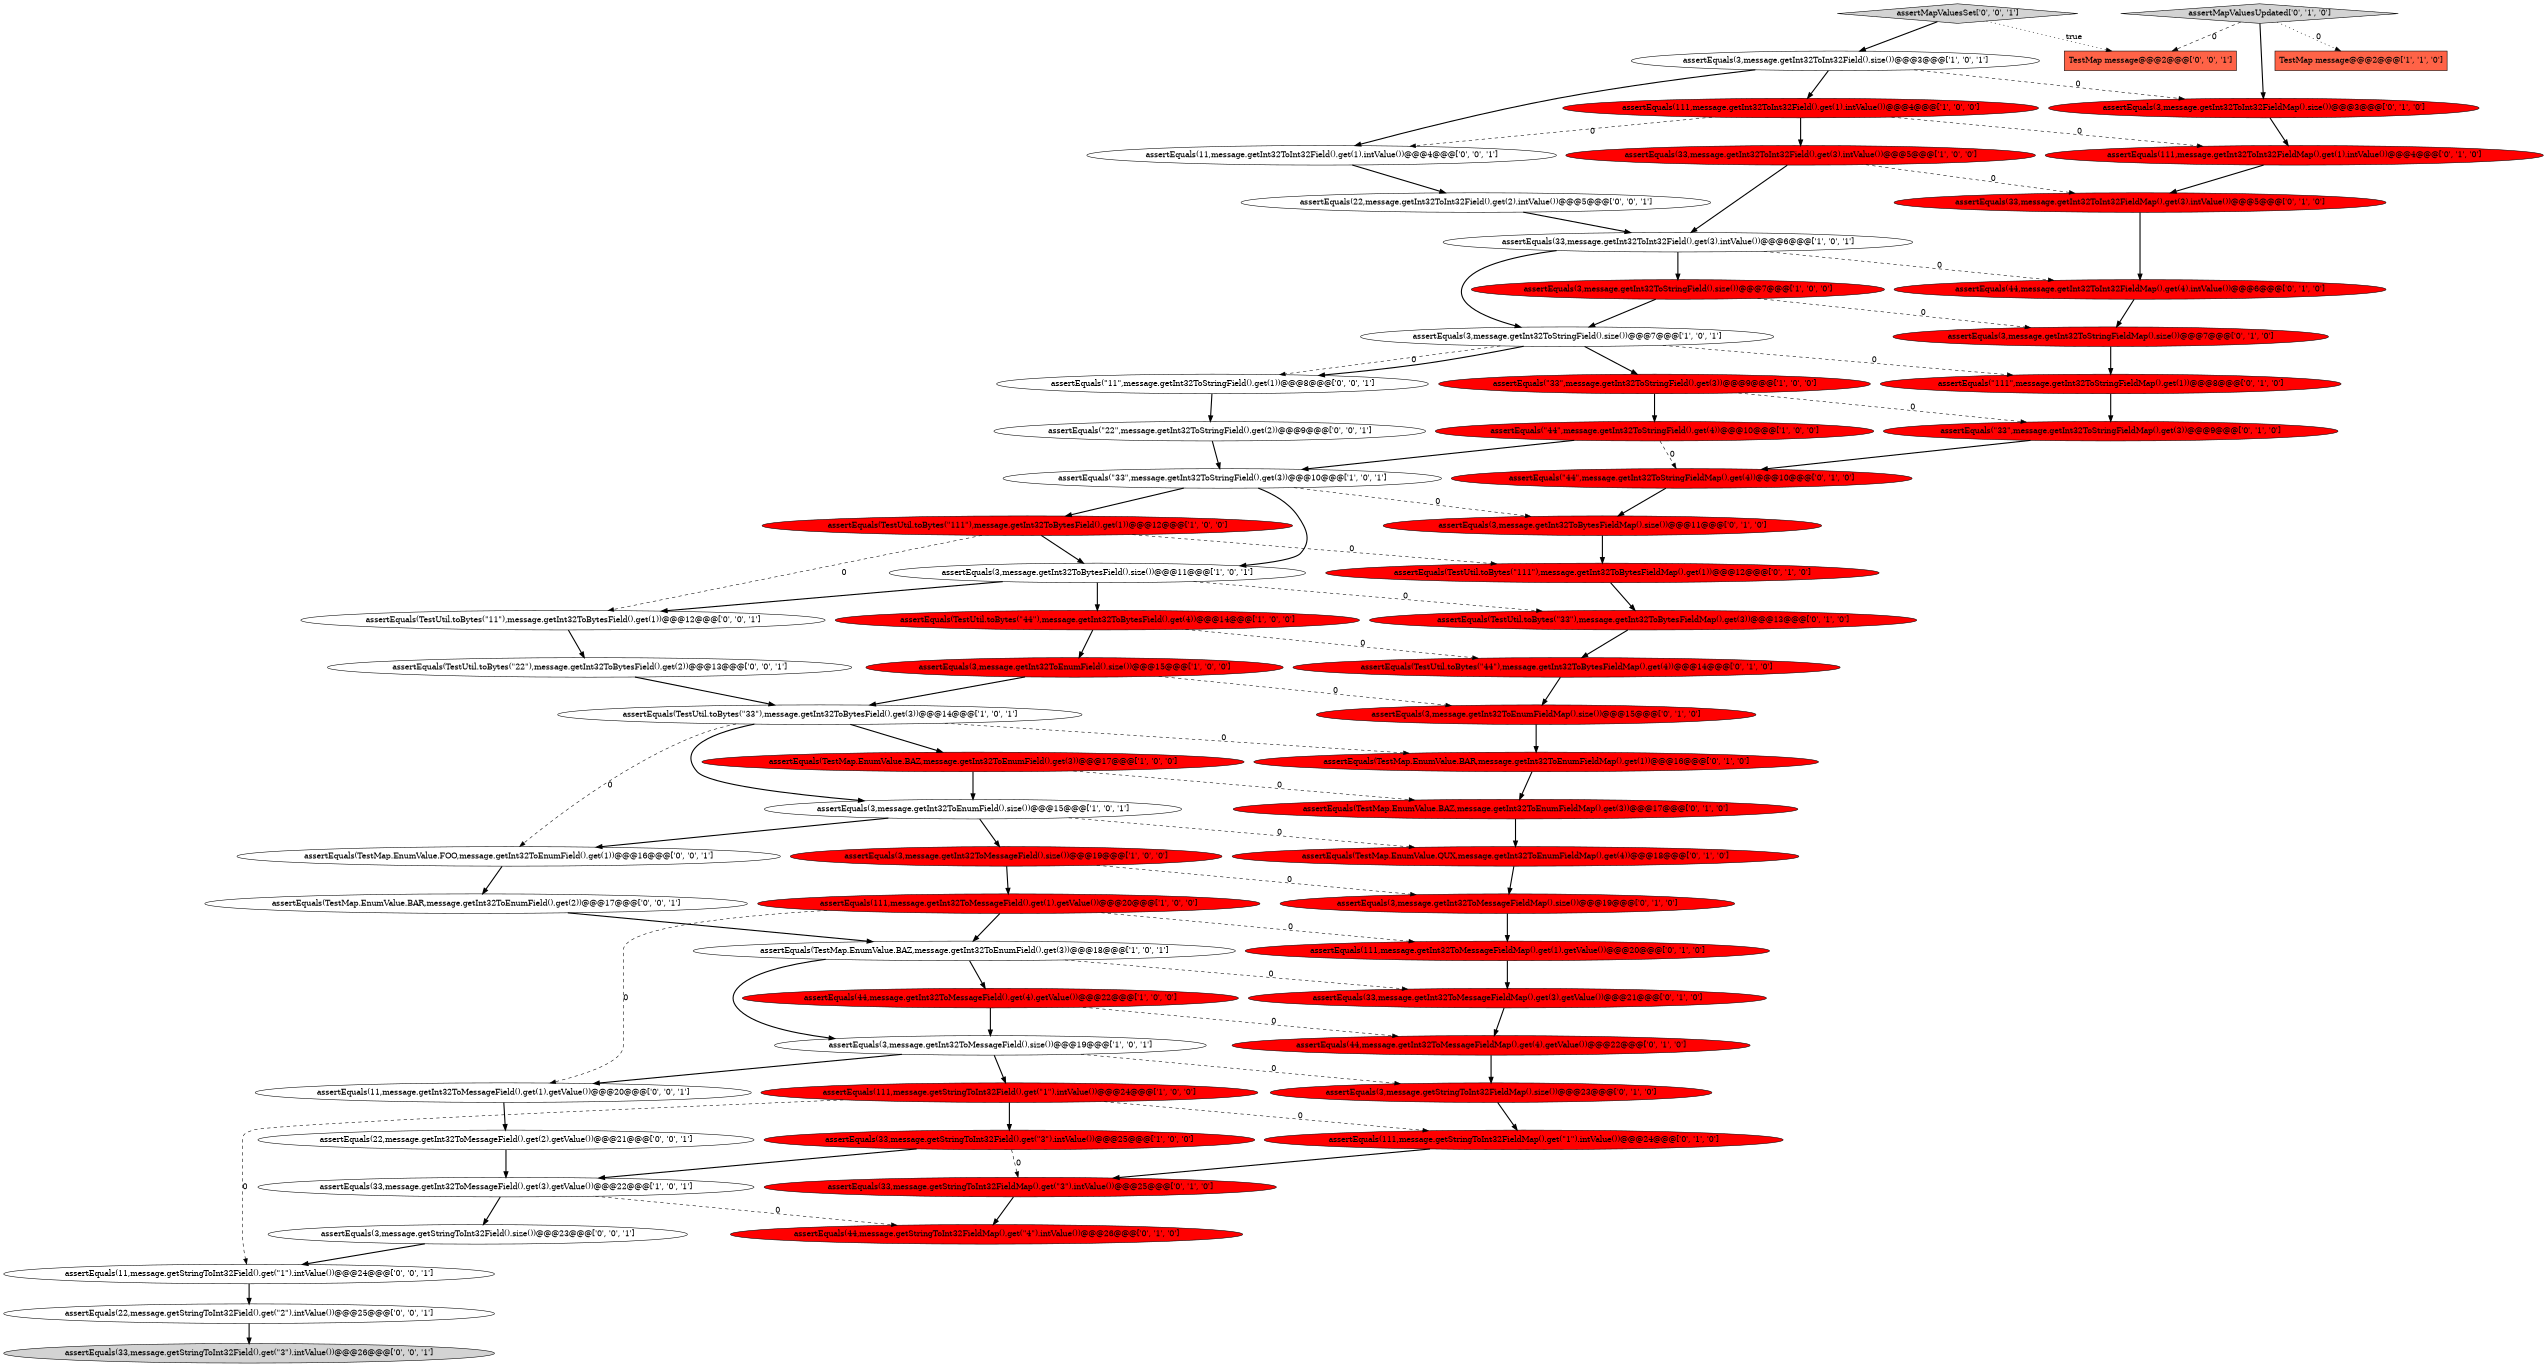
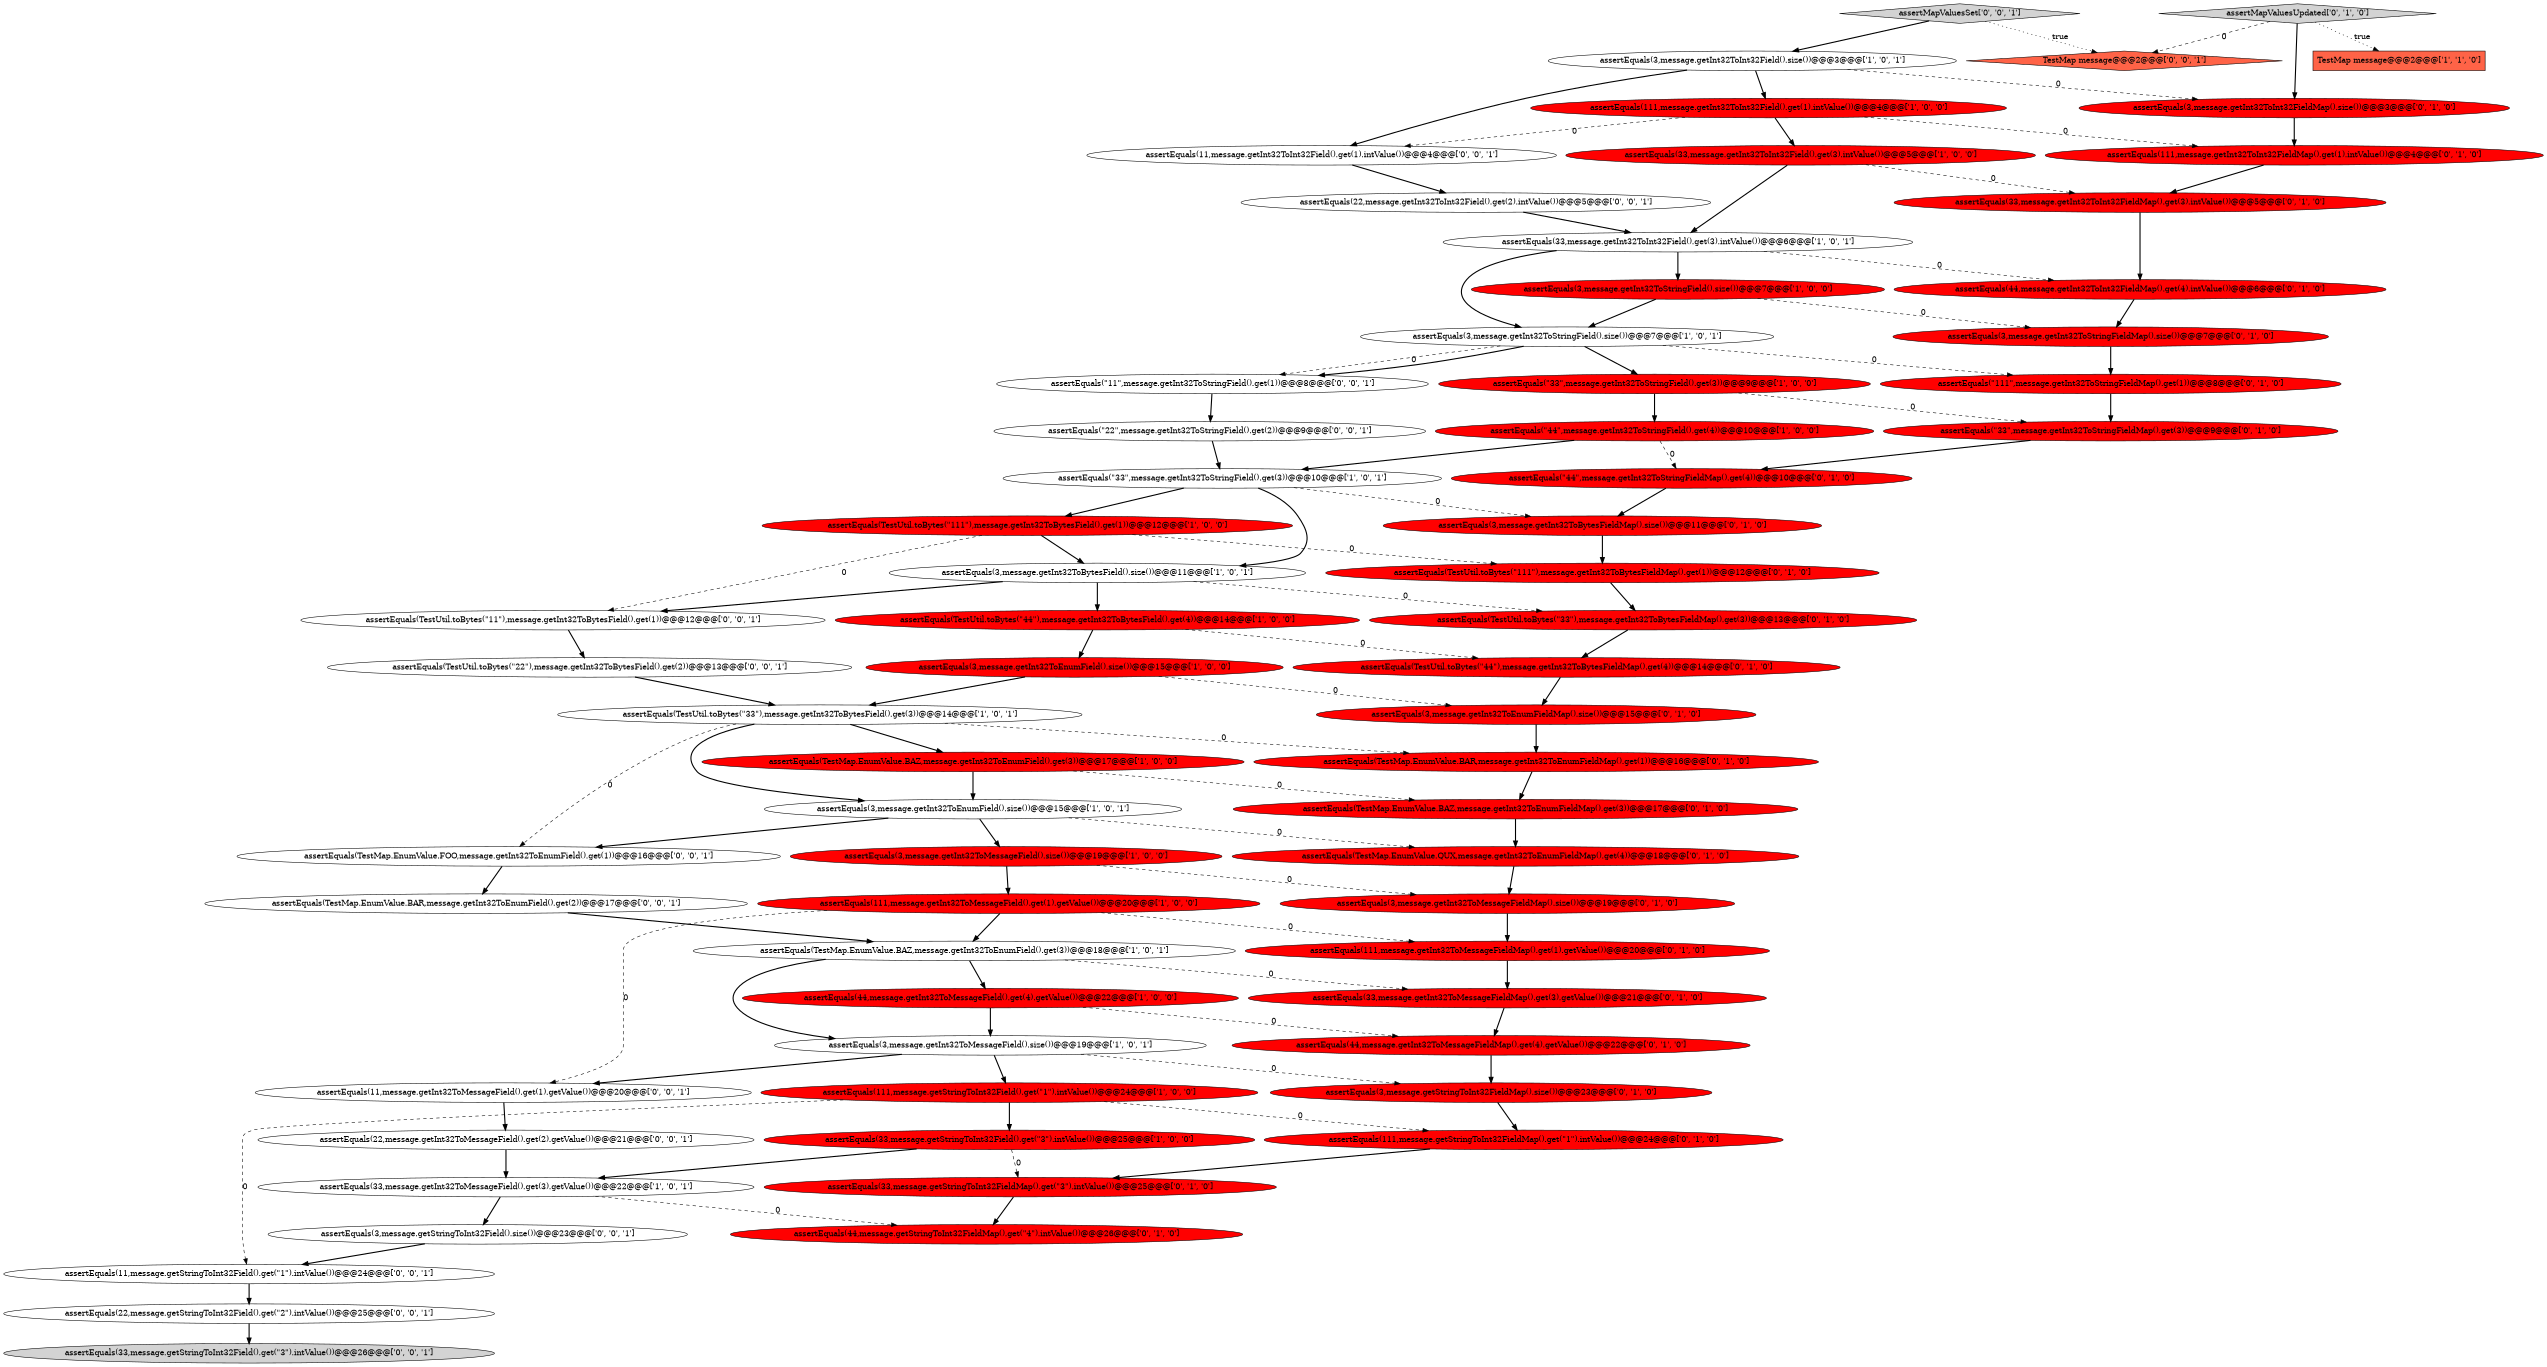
edge "assertMapValuesUpdated['0', '1', '0']" -> "TestMap message@@@2@@@['1', '1', '0']": label "0" -> "true"
node "TestMap message@@@2@@@['0', '0', '1']": shape box -> diamond
